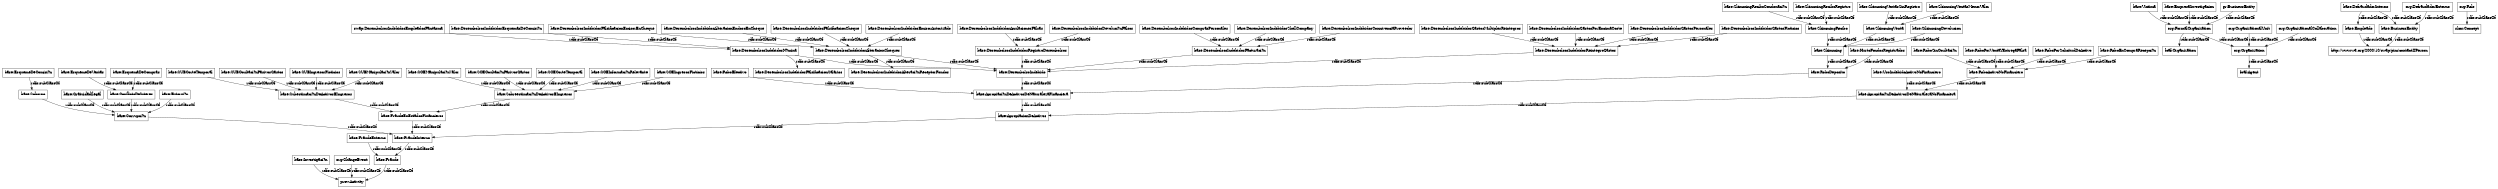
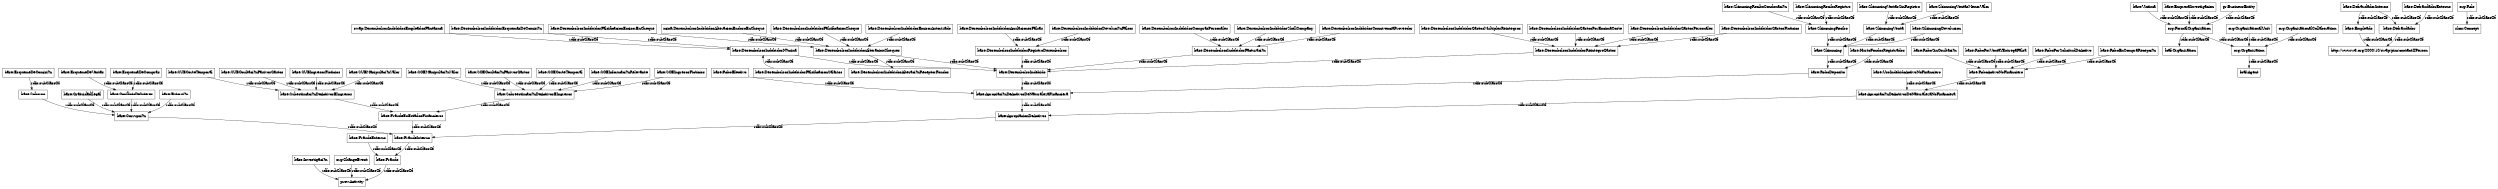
node "org:DefraudadorExterno": label "org:DefraudadorExterno" -> "base:DefraudadorExterno"
node "base:DesembolsosIndebidosAlteracionEndosoEnCheque": label "base:DesembolsosIndebidosAlteracionEndosoEnCheque" -> "mina:DesembolsosIndebidosAlteracionEndosoEnCheque"
node "base:BusinessEntity": label "base:BusinessEntity" -> "base:Defraudador"
edge "base:DesembolsosIndebidosN?mina" -> "base:DesembolsosIndebidosFalsificacionSalarios": reversed
